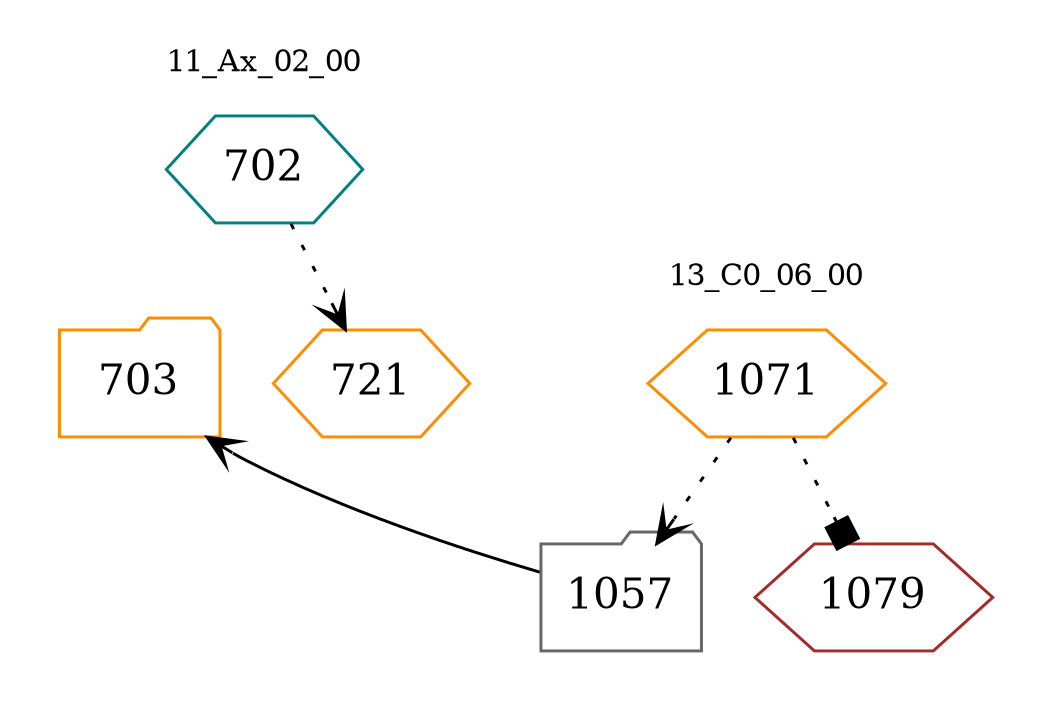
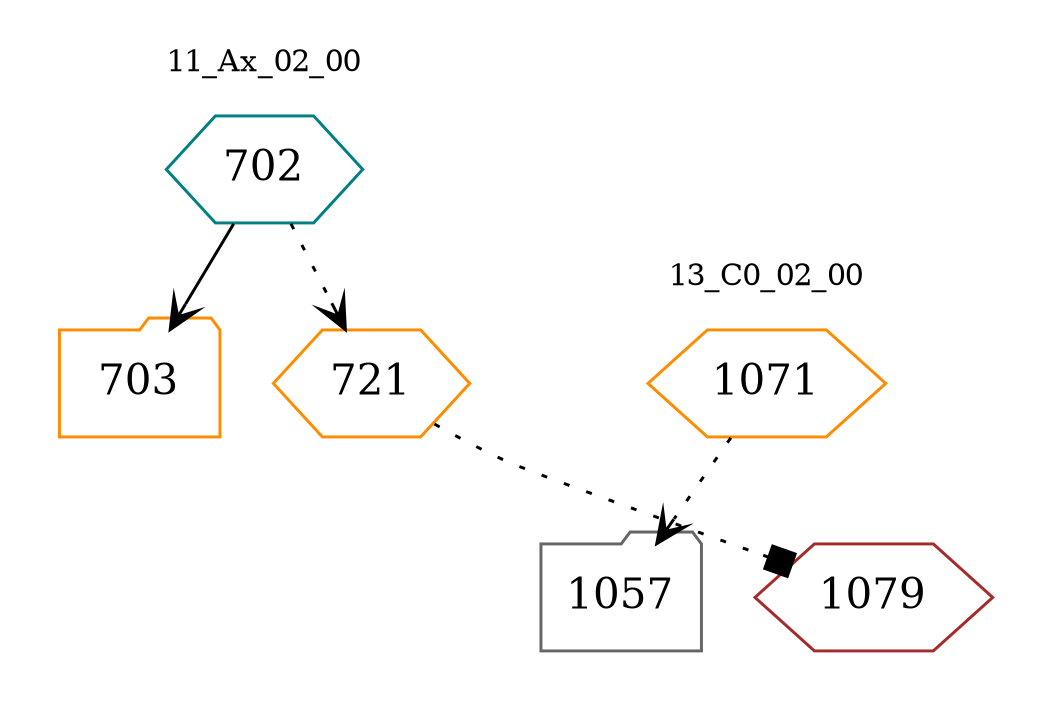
cluster "13_C0_06_00": label "13_C0_06_00" -> "13_C0_02_00"
edge "1071" -> "1079": now "721" -> "1079"
edge "1057" -> "703": now "702" -> "703"
